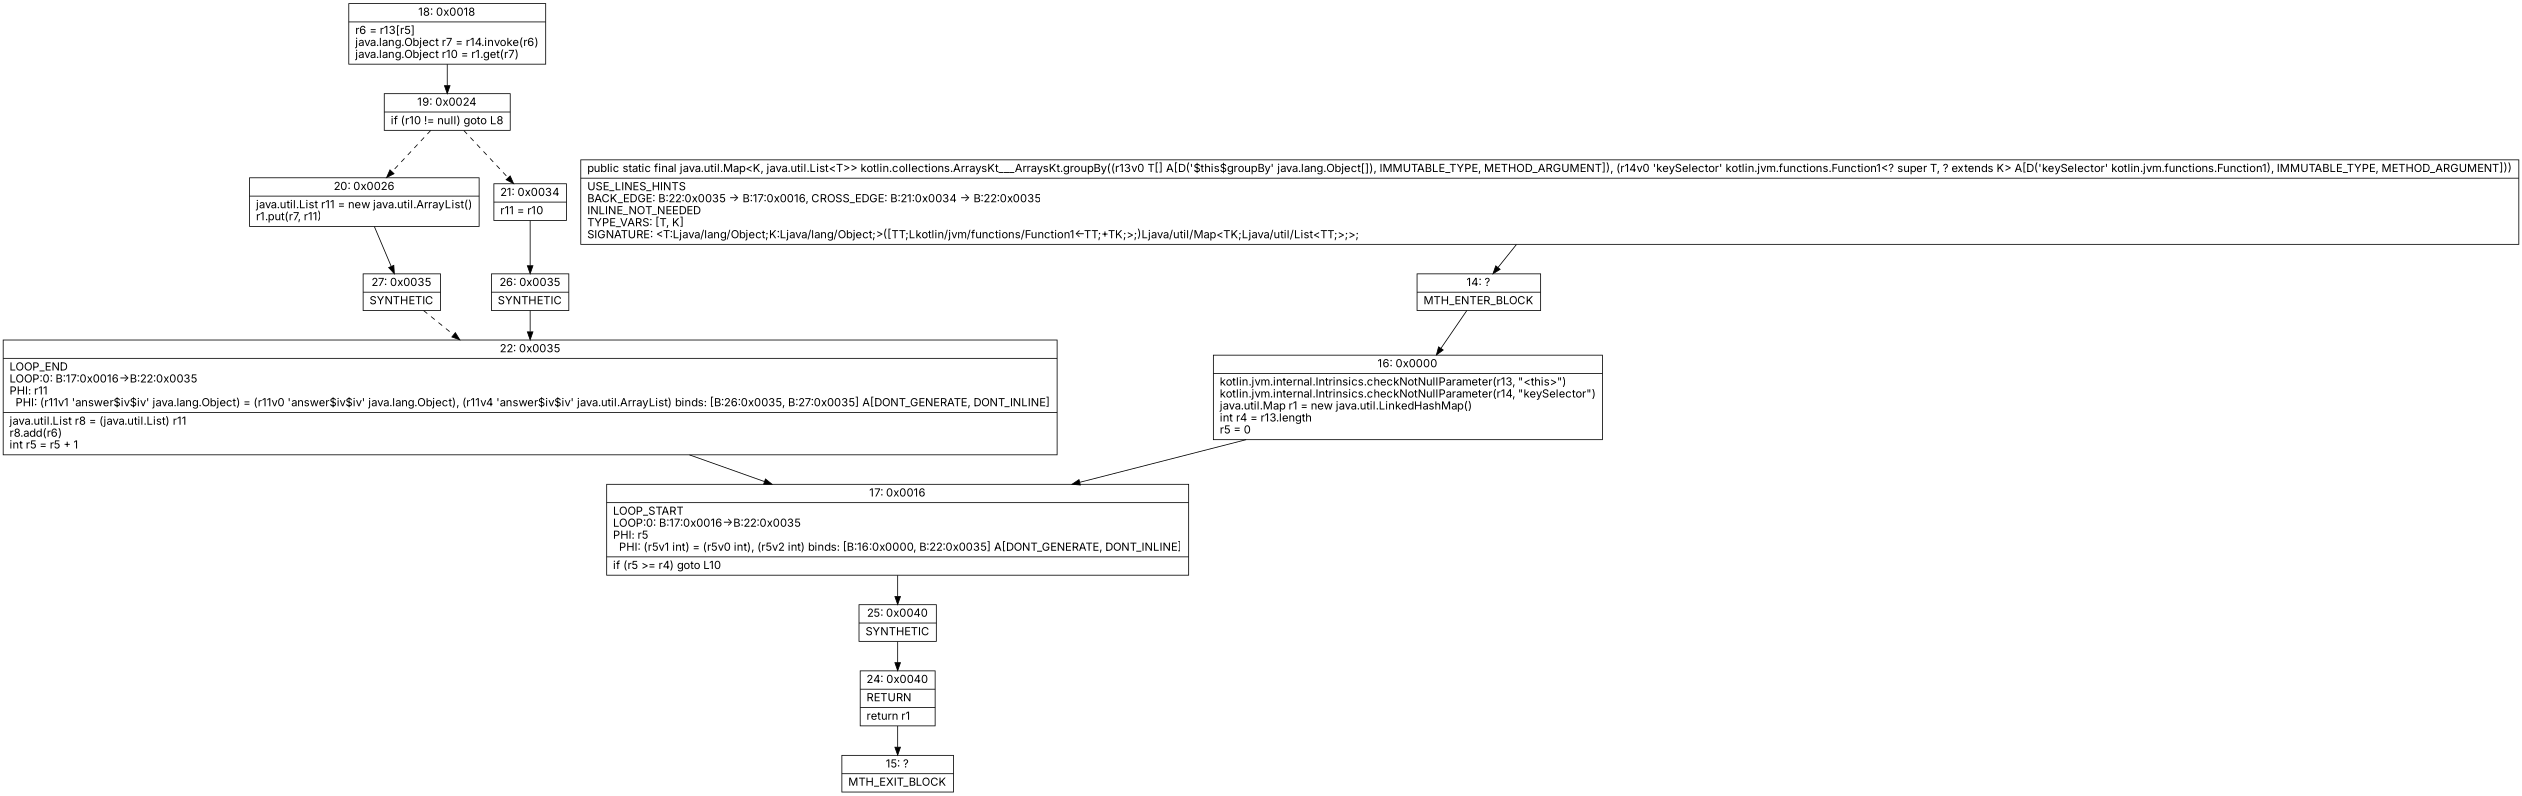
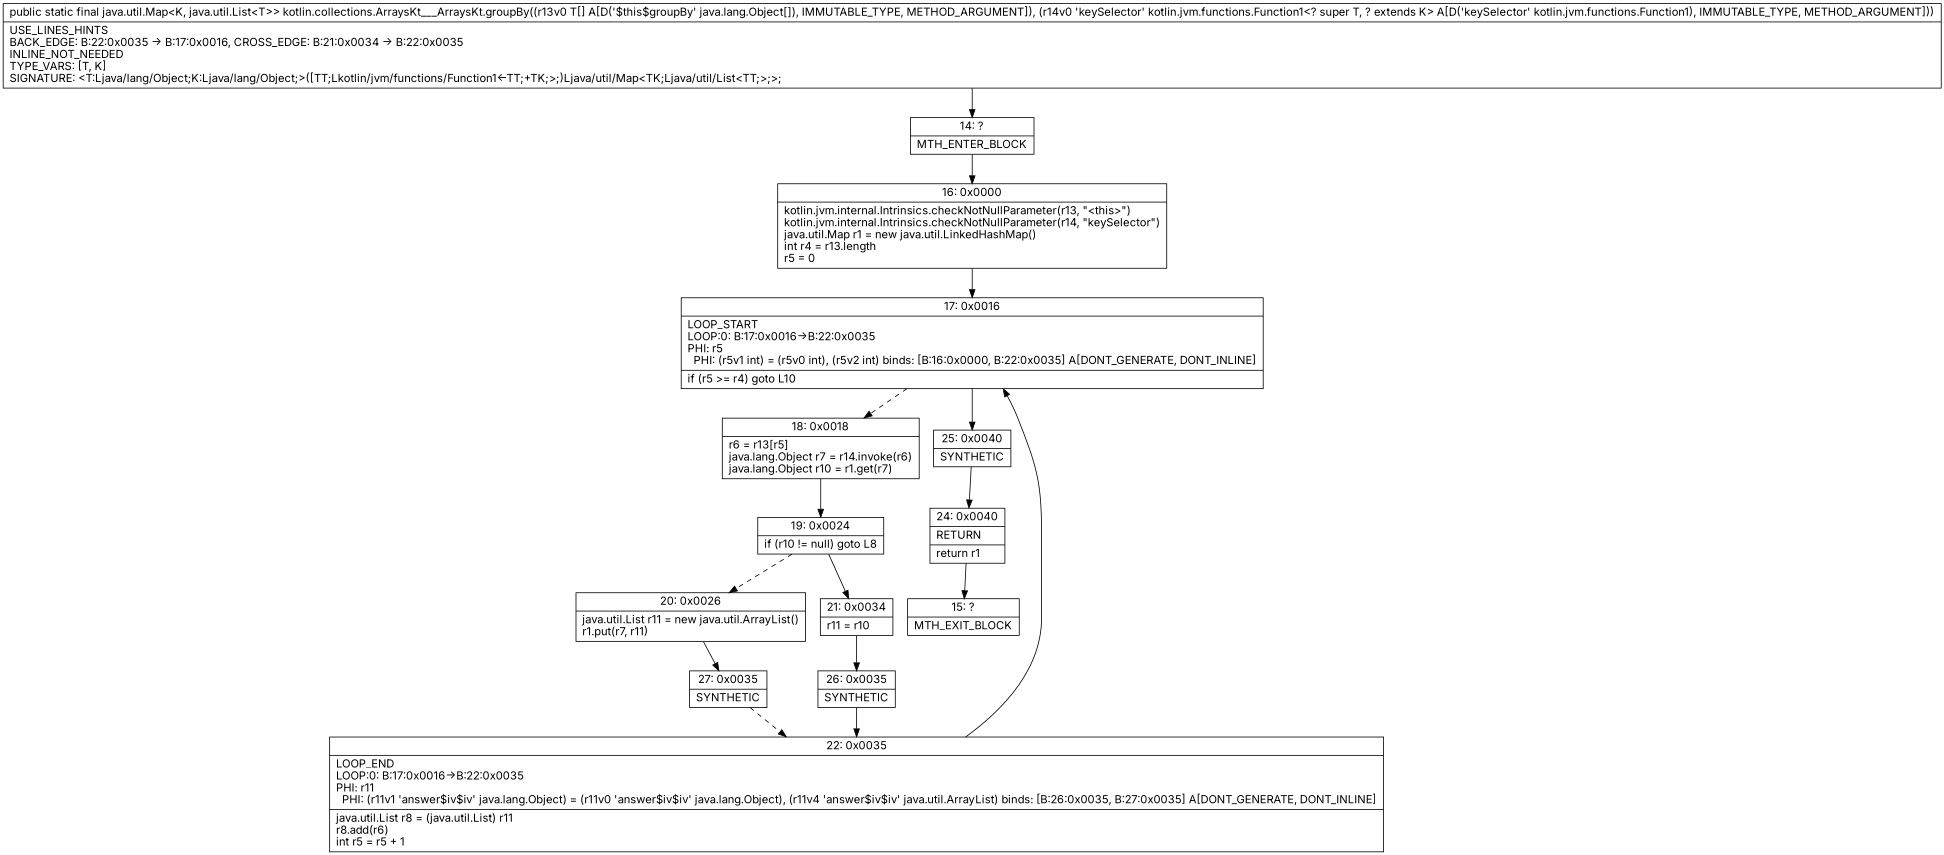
edge "19: 0x0024" -> "21: 0x0034": style dashed -> solid
edge "17: 0x0016" -> "18: 0x0018": added
